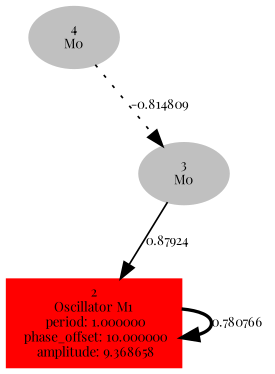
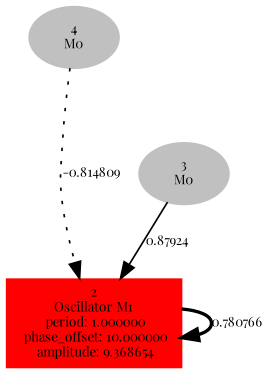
edge "4" -> "3": now "4" -> "2"
node "2": text "amplitude: 9.368658" -> "amplitude: 9.368654"
